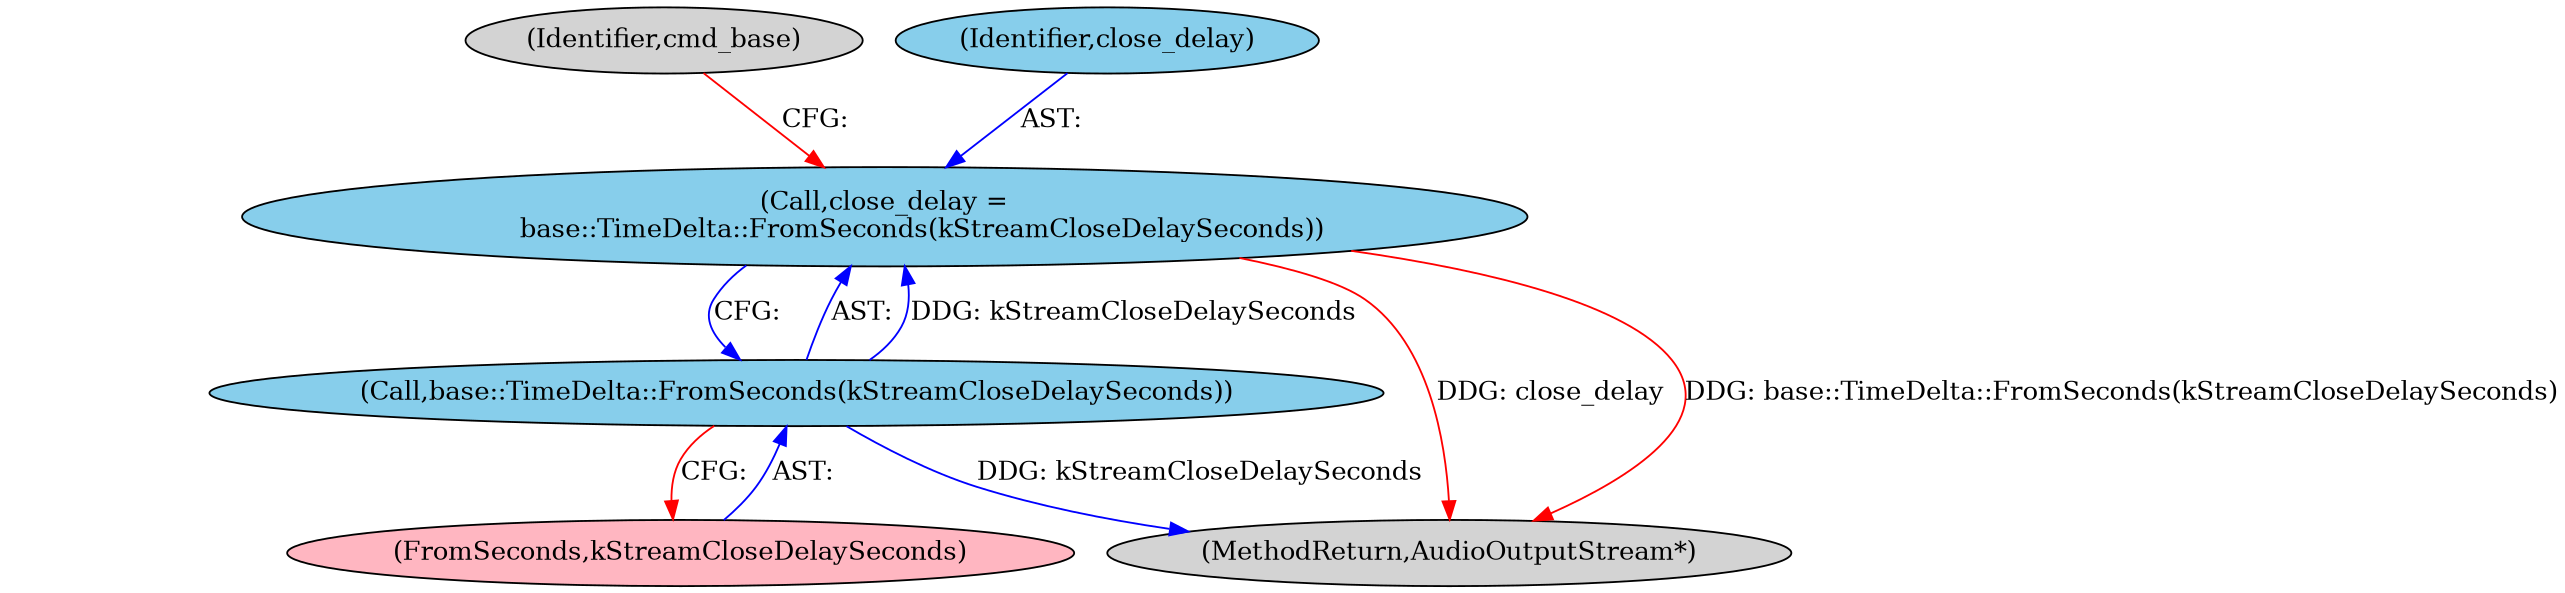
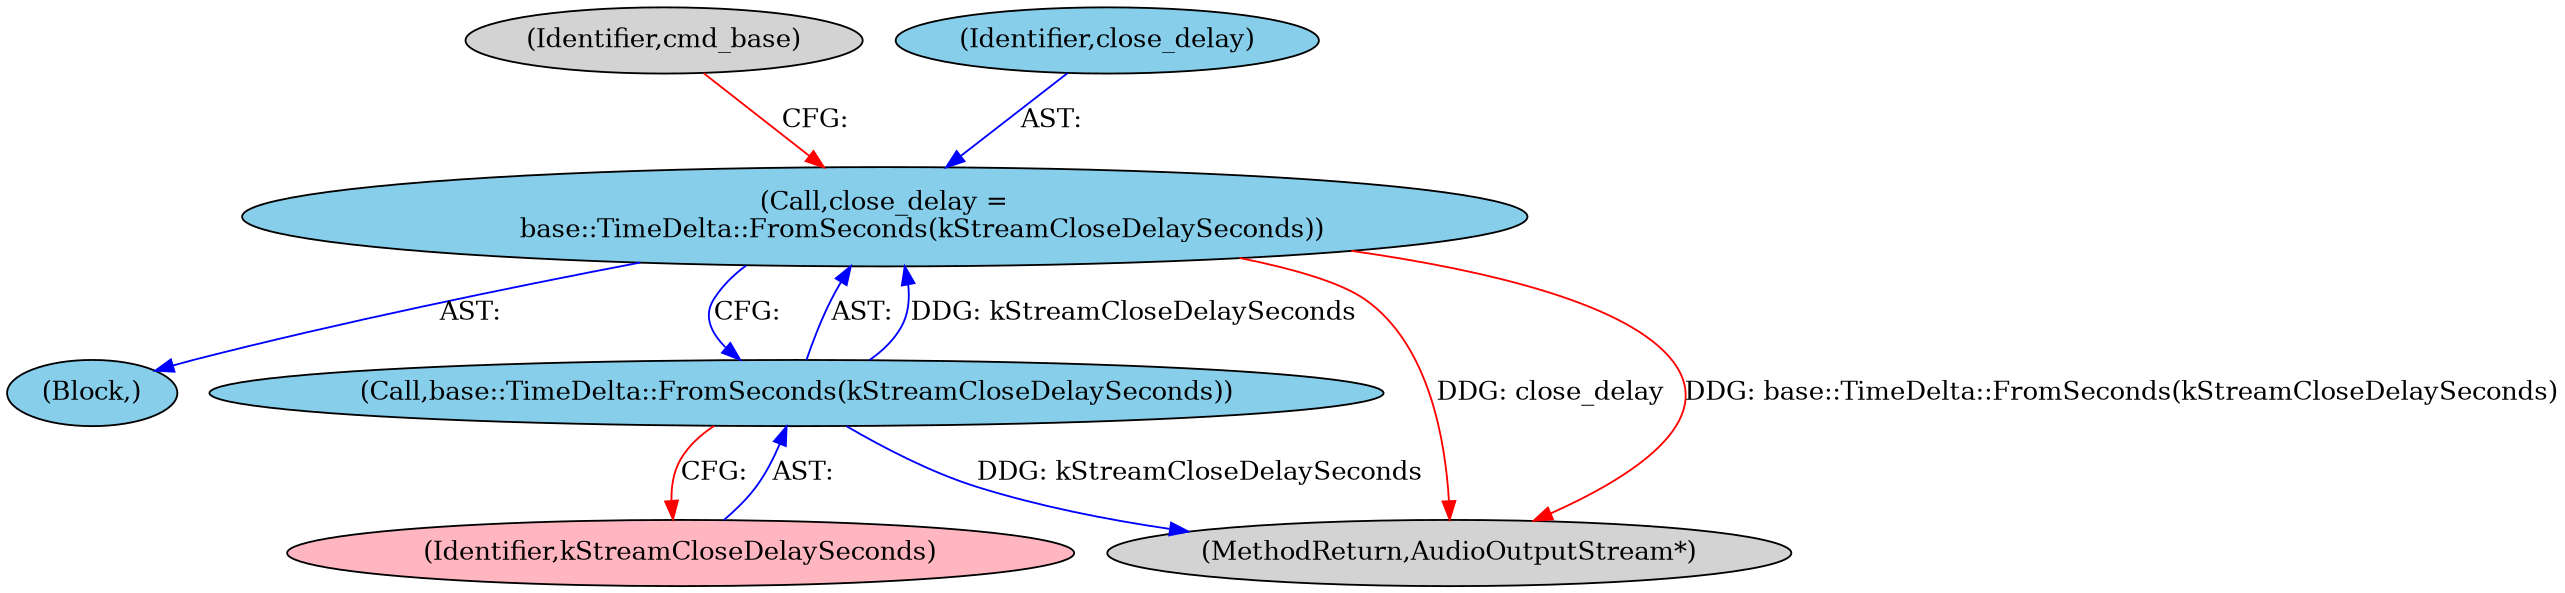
node "(Block,)": added
node "(FromSeconds,kStreamCloseDelaySeconds)": label "(FromSeconds,kStreamCloseDelaySeconds)" -> "(Identifier,kStreamCloseDelaySeconds)"
